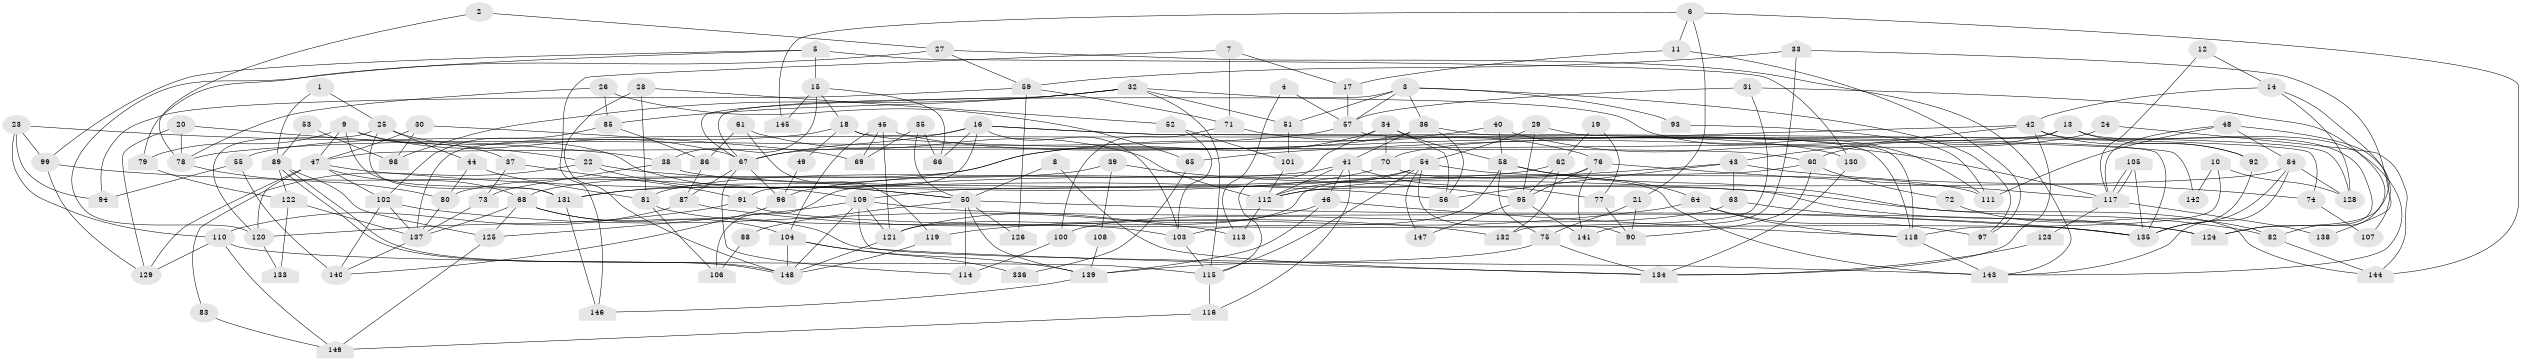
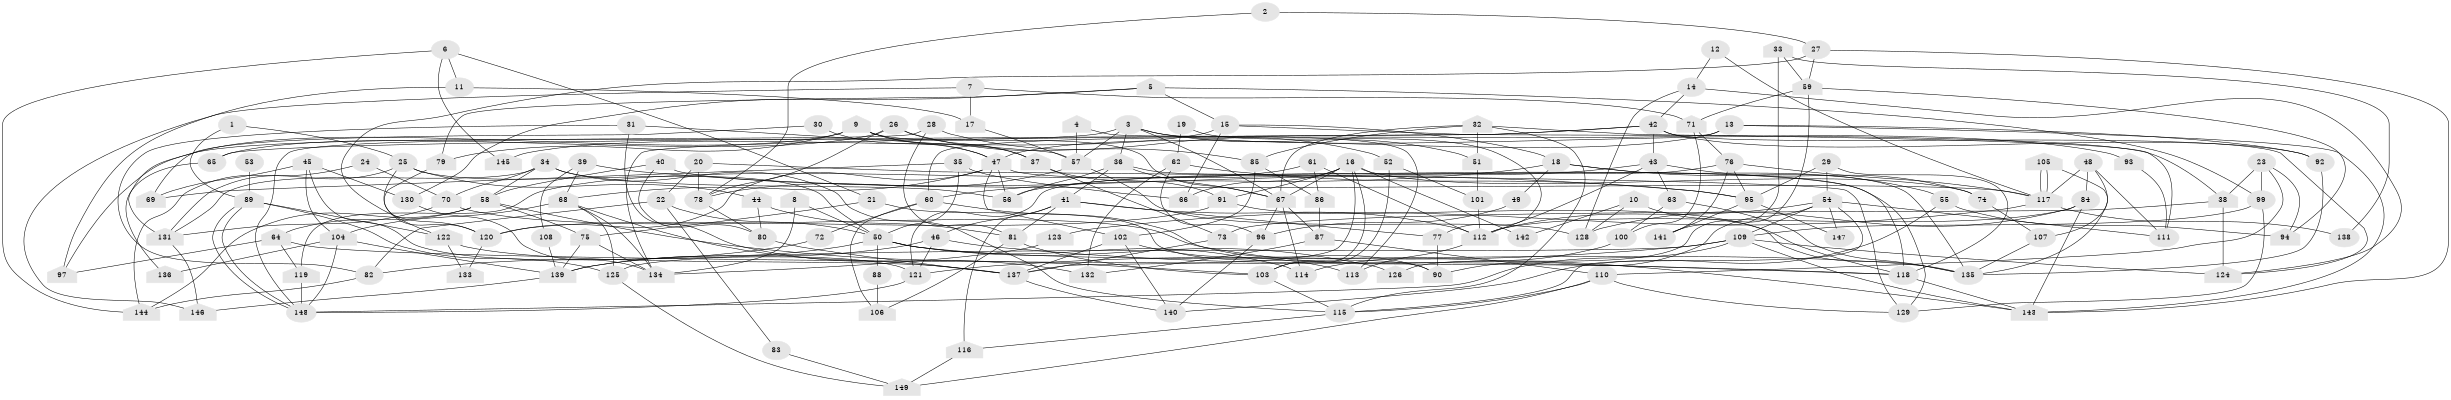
edge "26" -- "37": added
node "98": removed
edge "84" -- "135": now "107" -- "135"
node "336": label "336" -> "136"
